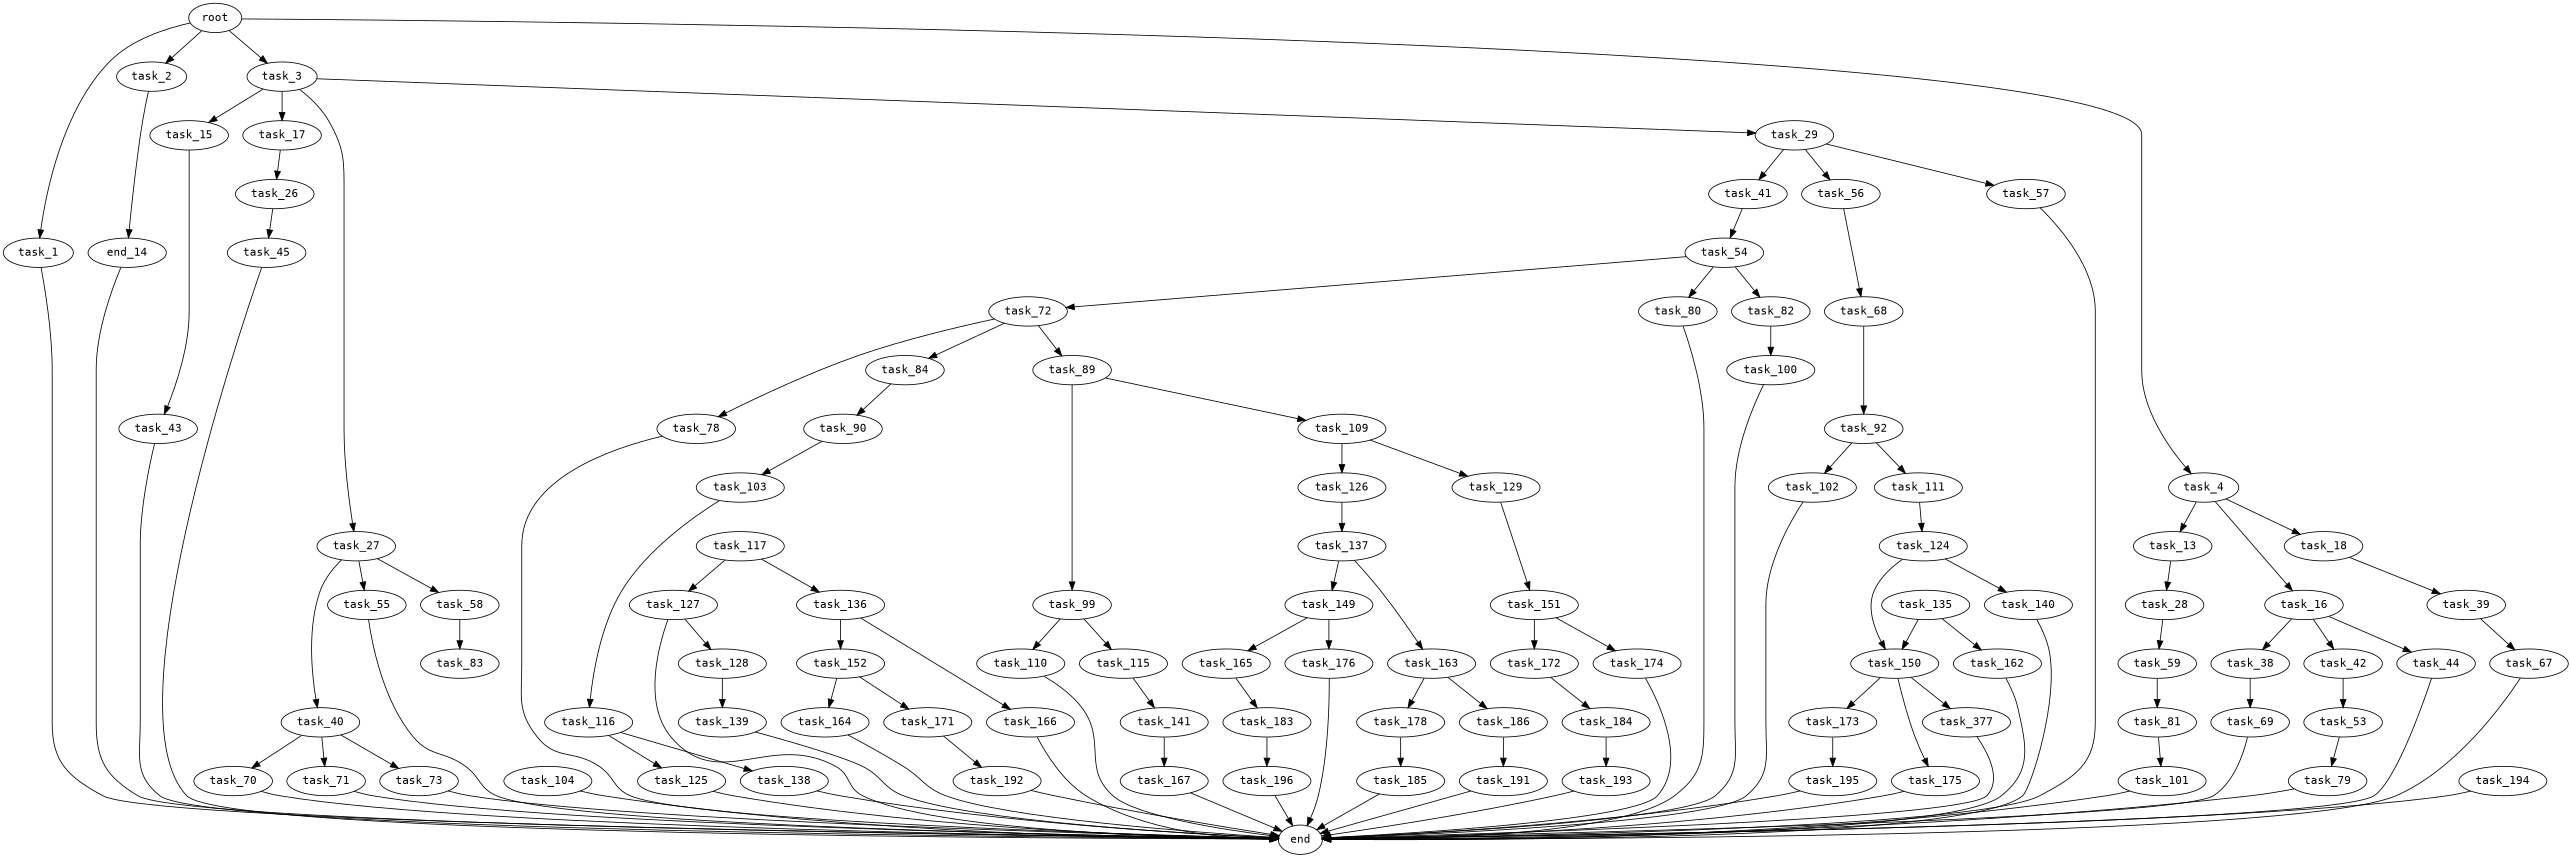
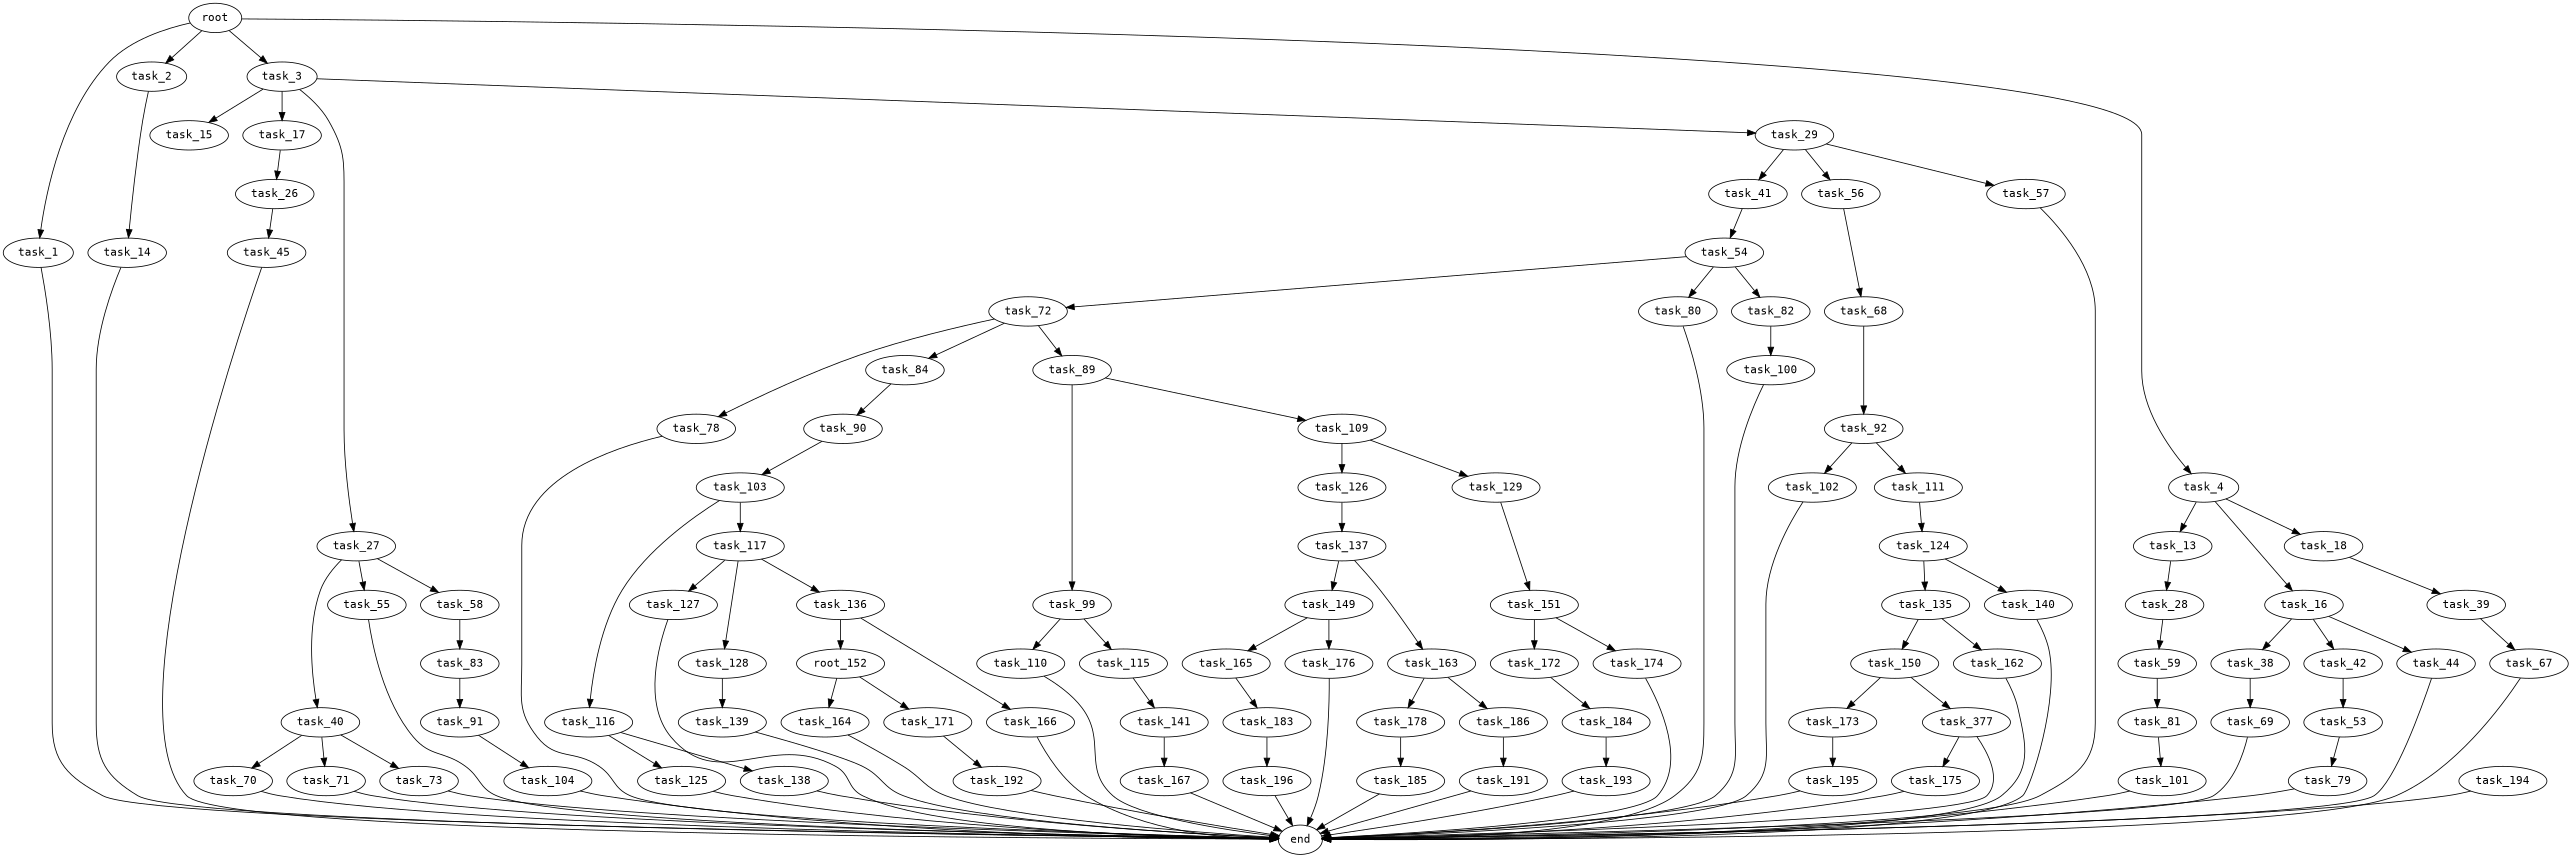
node "end_14": label "end_14" -> "task_14"
node "task_43": removed
edge "task_103" -> "task_117": added
edge "task_124" -> "task_150": now "task_124" -> "task_135"
edge "task_127" -> "task_128": now "task_117" -> "task_128"
node "task_152": label "task_152" -> "root_152"
edge "task_150" -> "task_175": now "task_377" -> "task_175"
node "task_91": added
